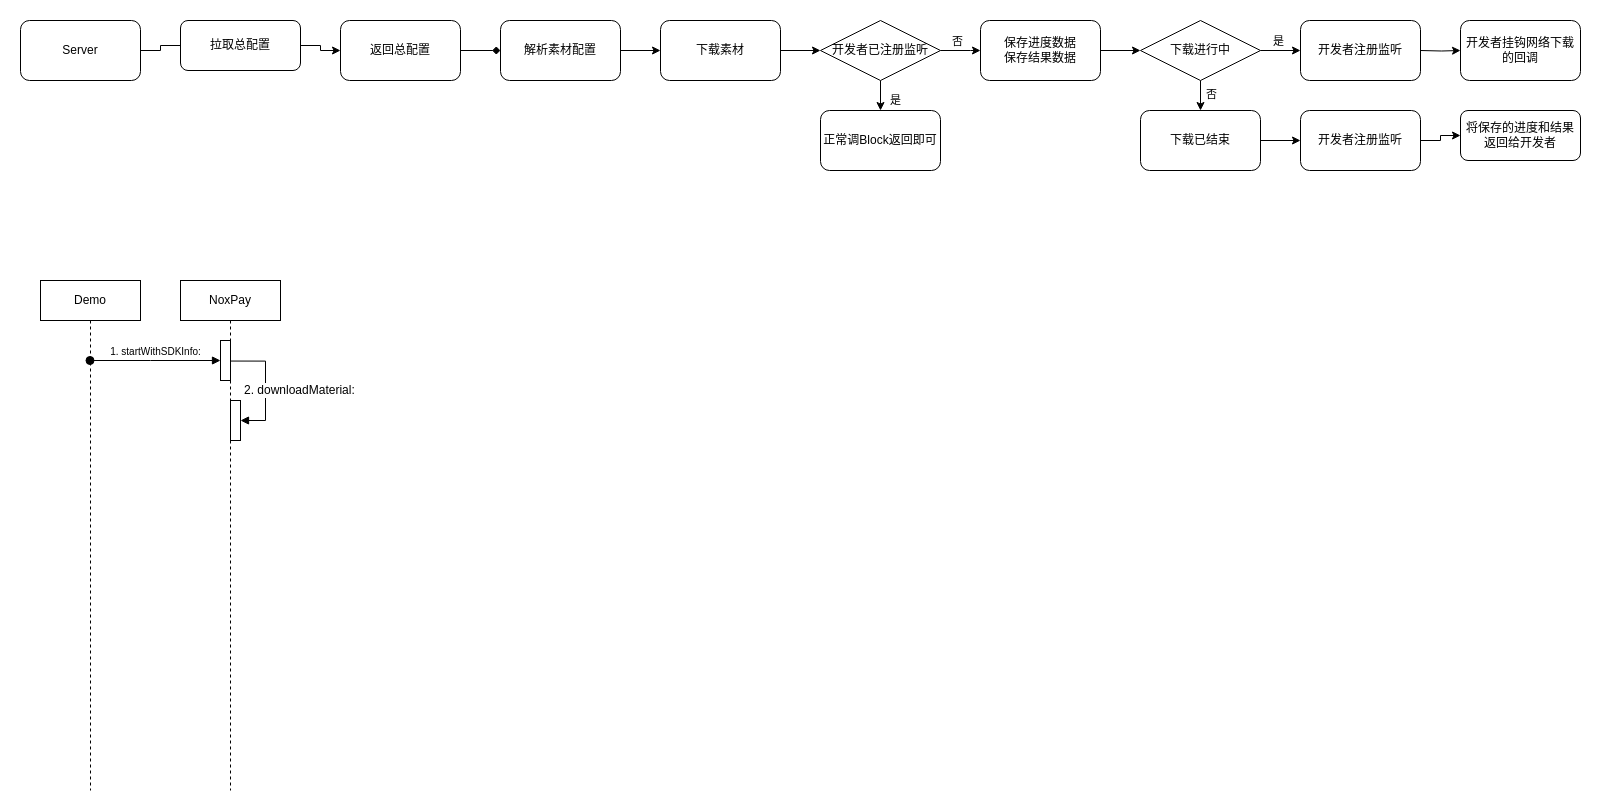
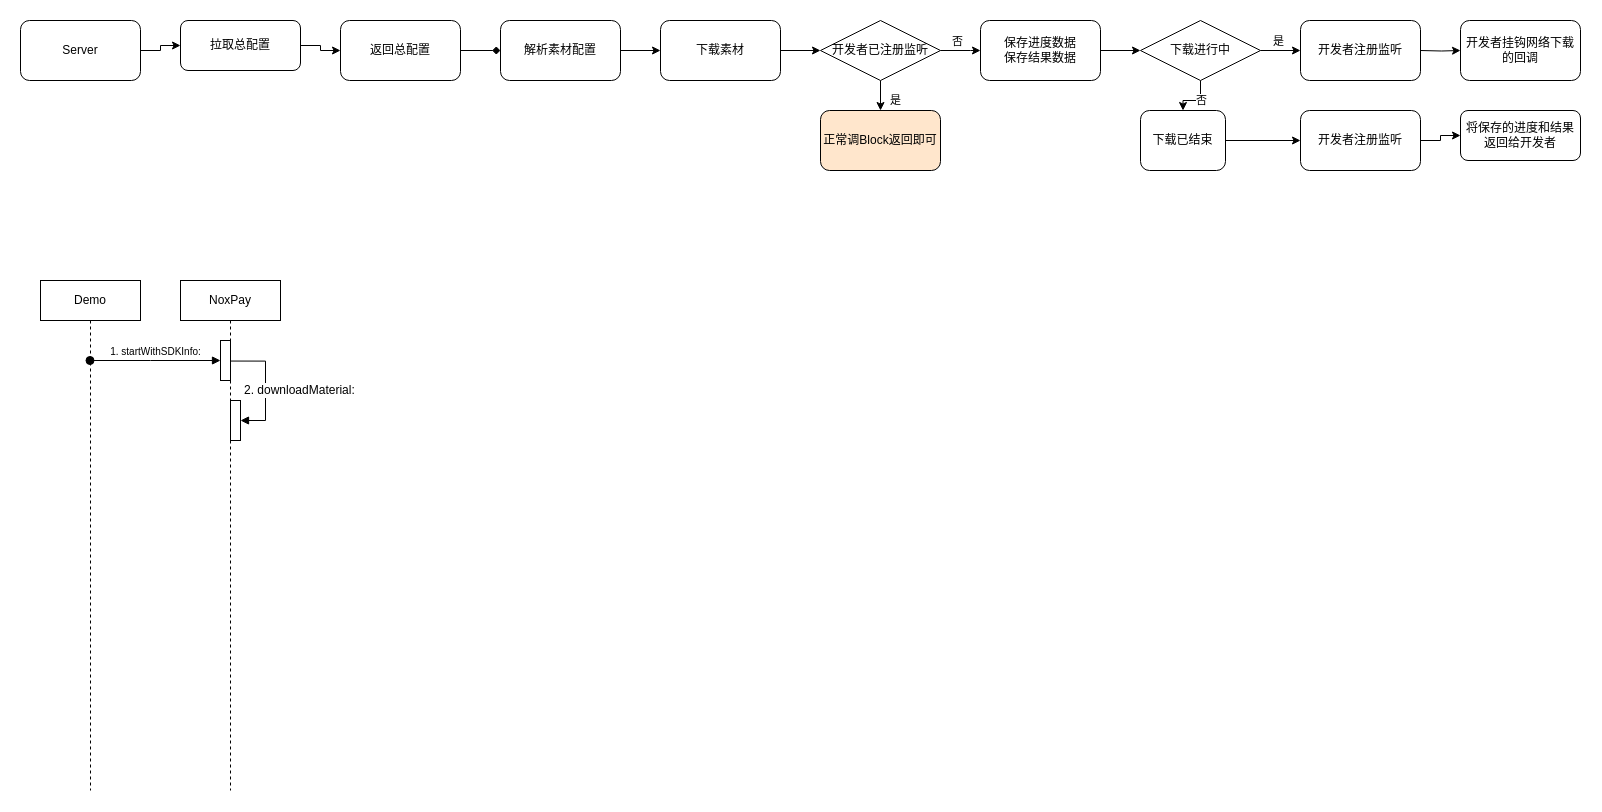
edge "拉取总配置" -- "Server": arrowhead none -> classic
node "正常调Block返回即可": fillcolor #ffffff -> #ffe6cc
node "下载已结束": size 120x60 -> 85x60
